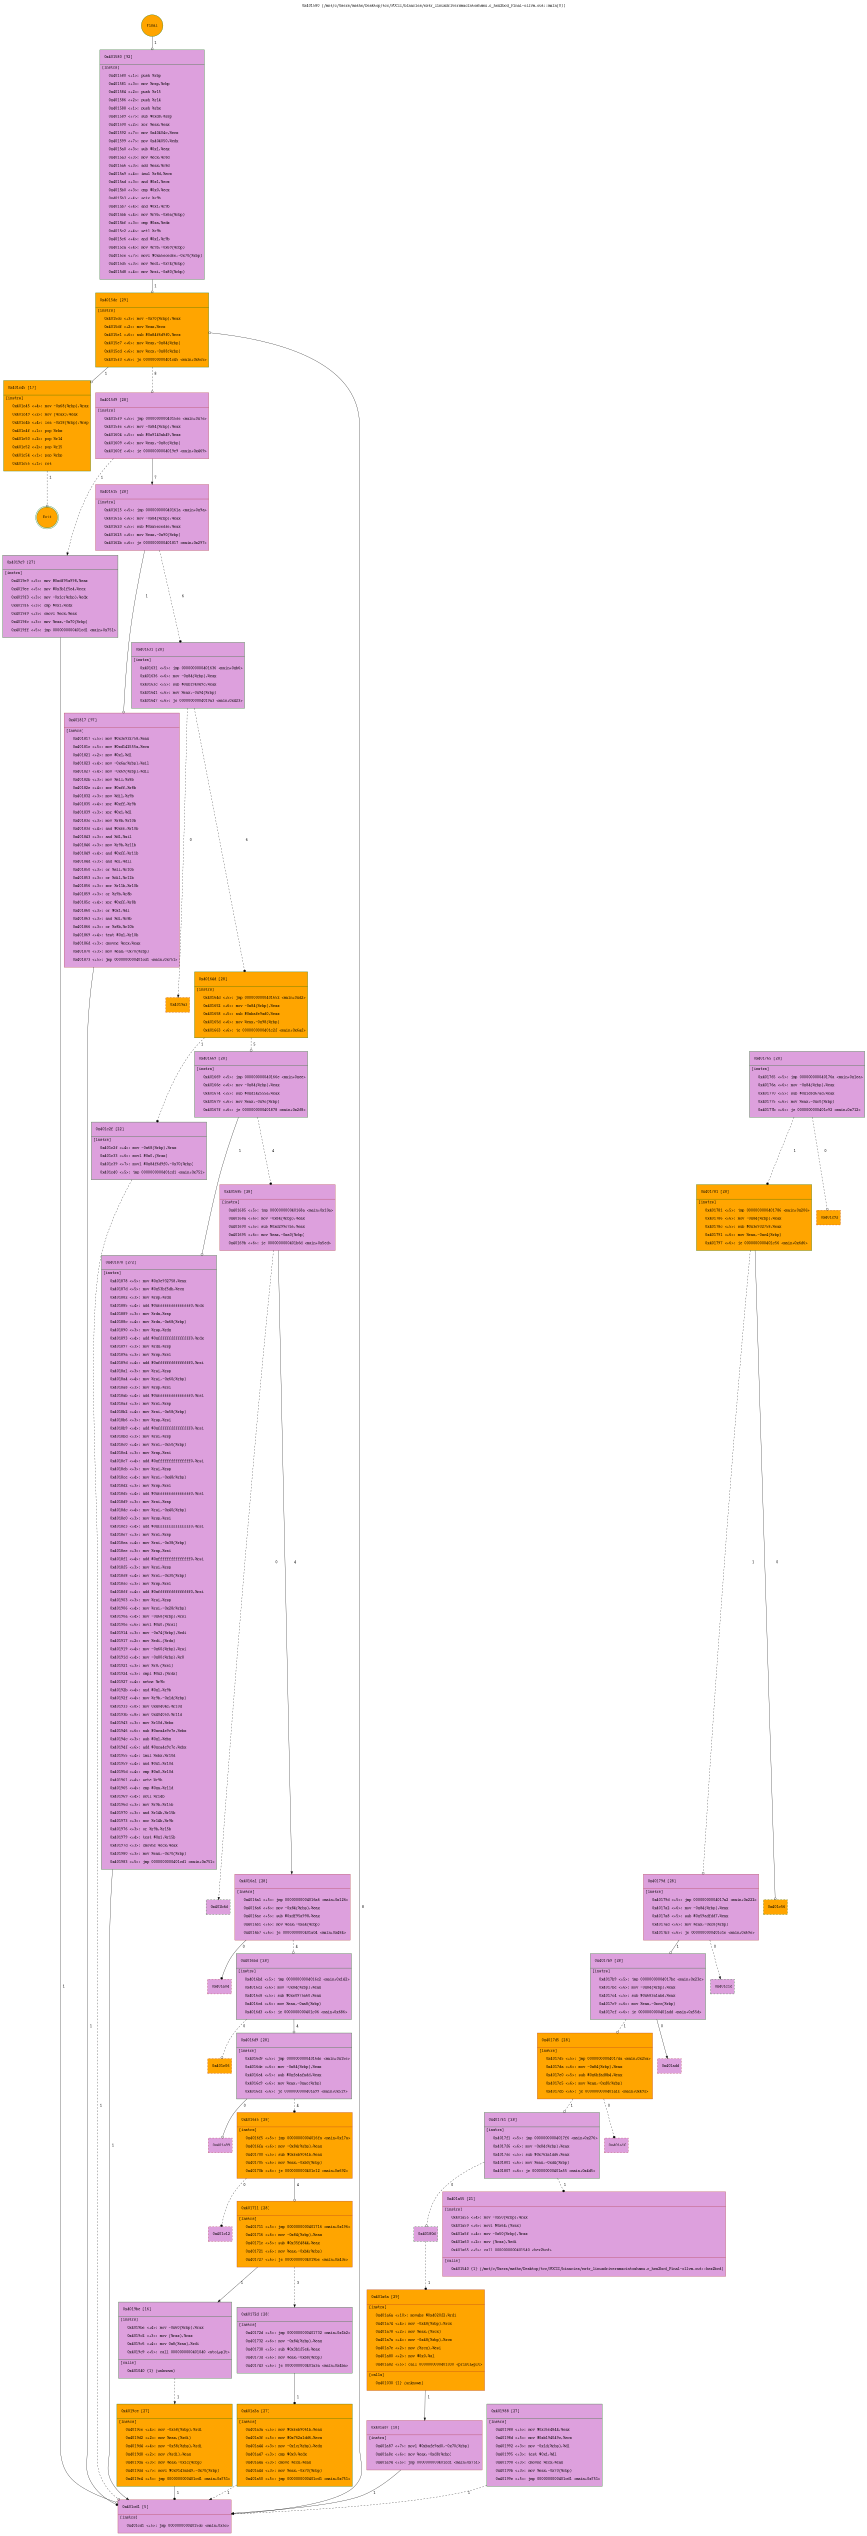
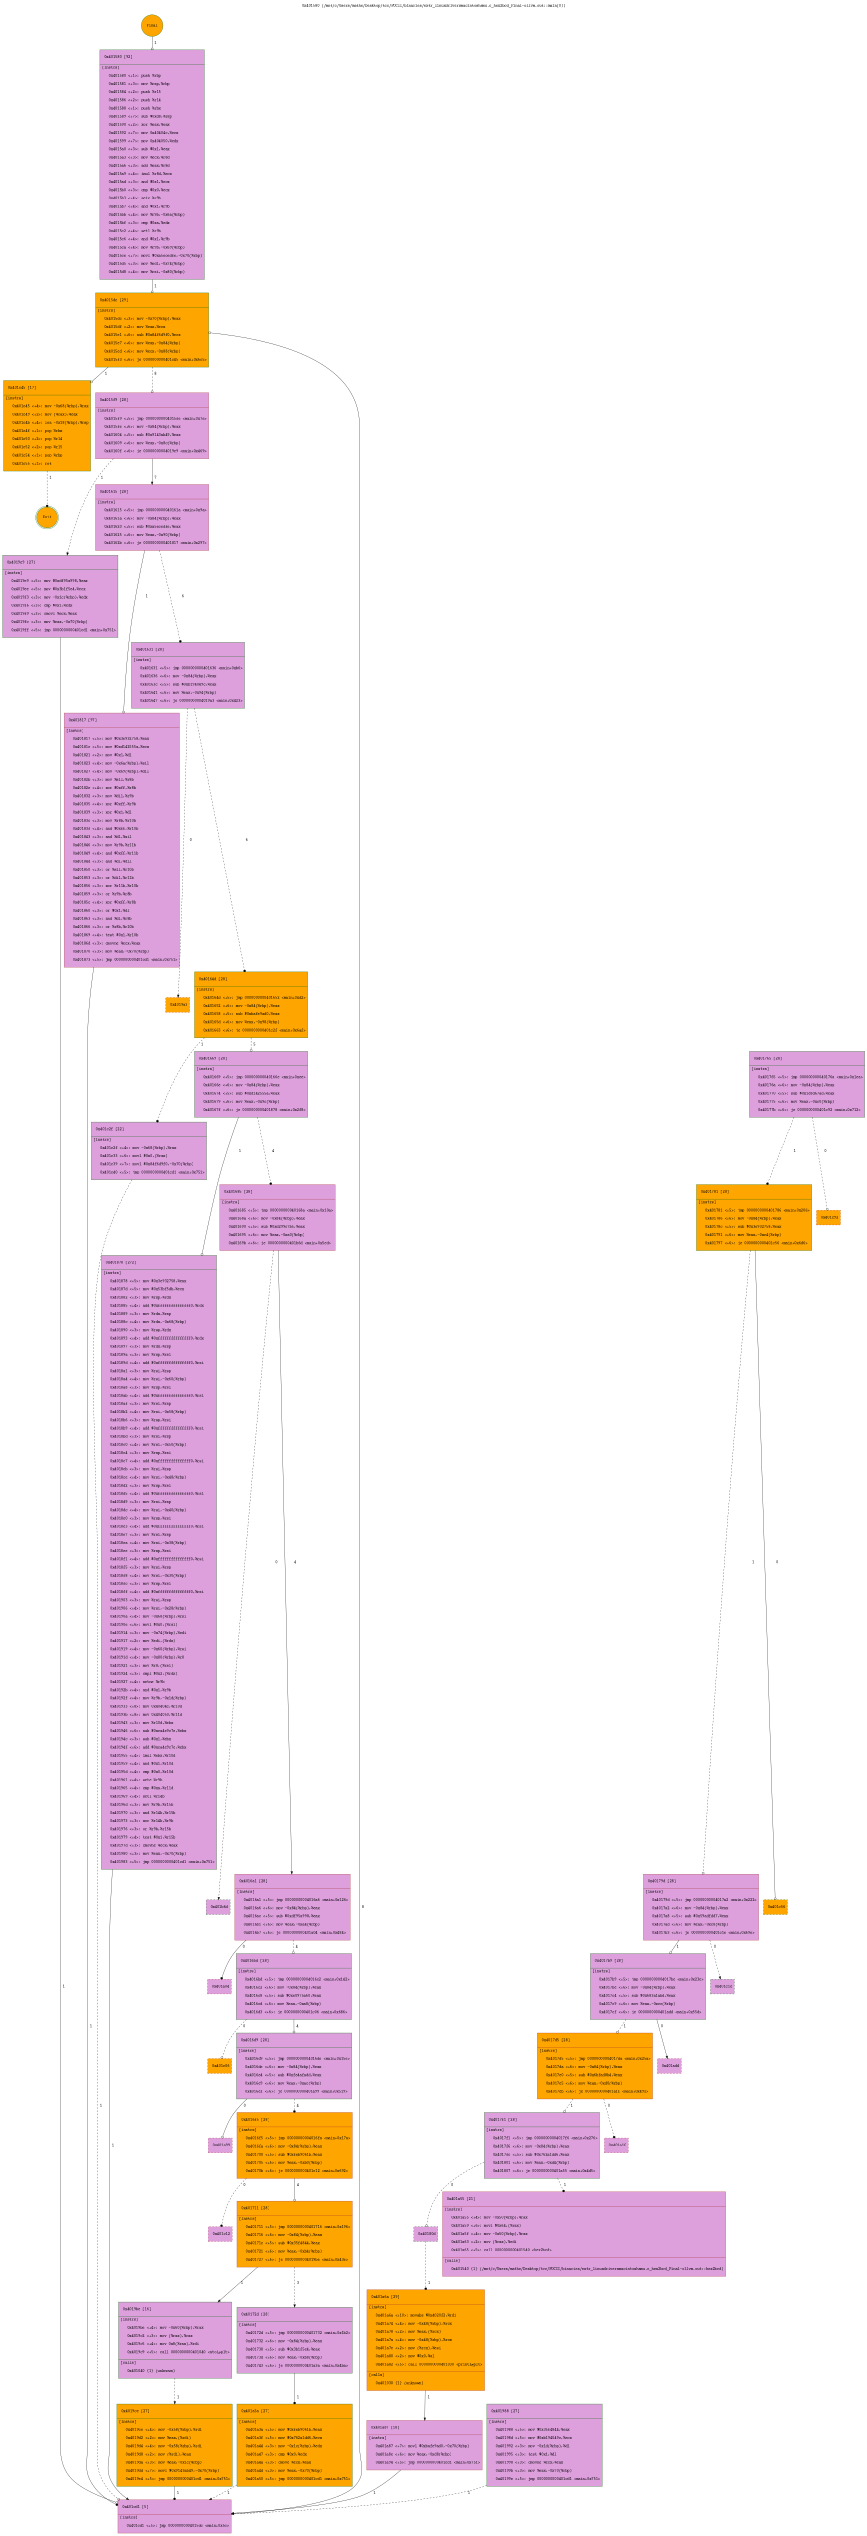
edge "0x401c45 [17]" -> "Exit": arrowhead odot -> dot
